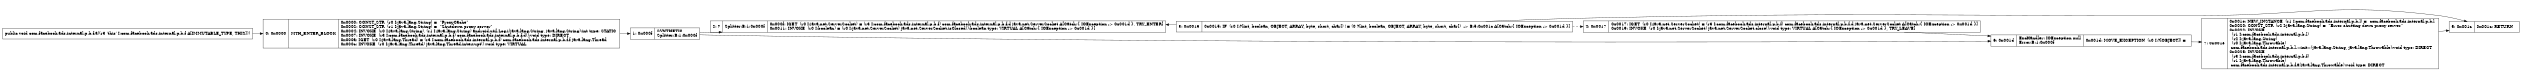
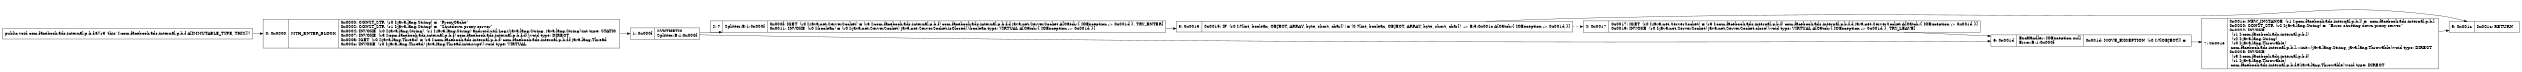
edge "3: 0x0015" -> "2: ?": reversed
